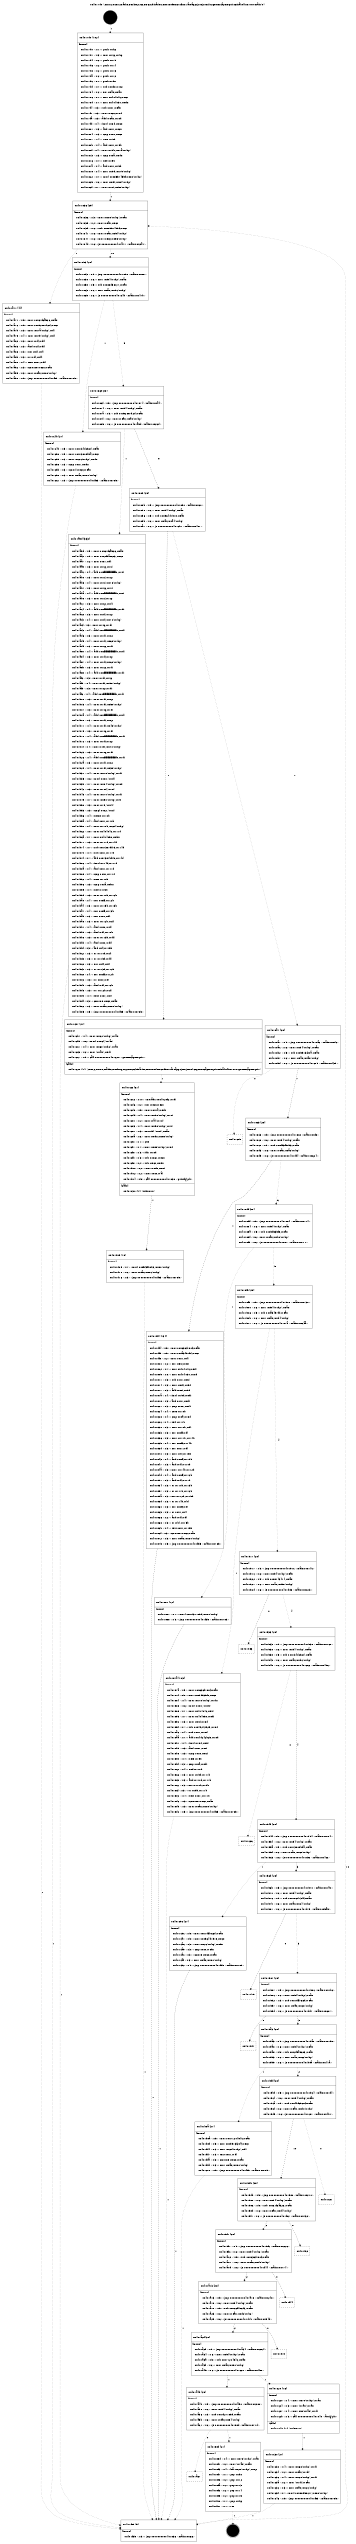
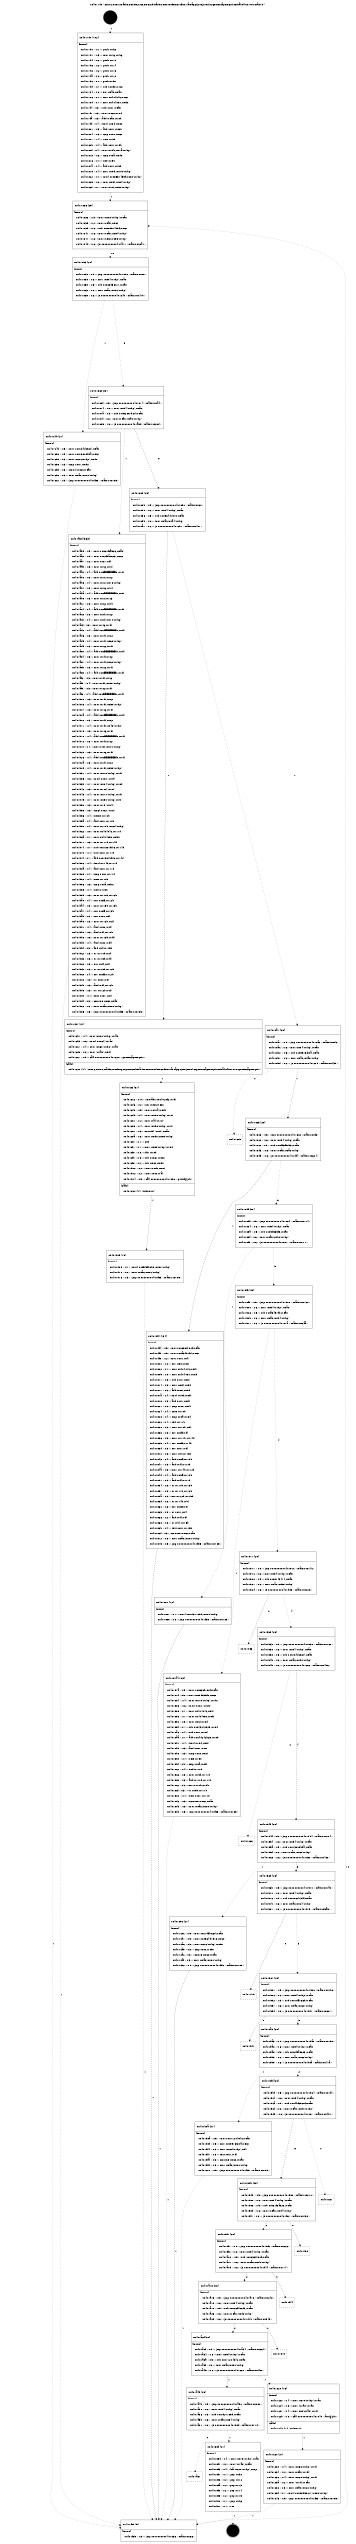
node "0x401a71 [44]": removed
